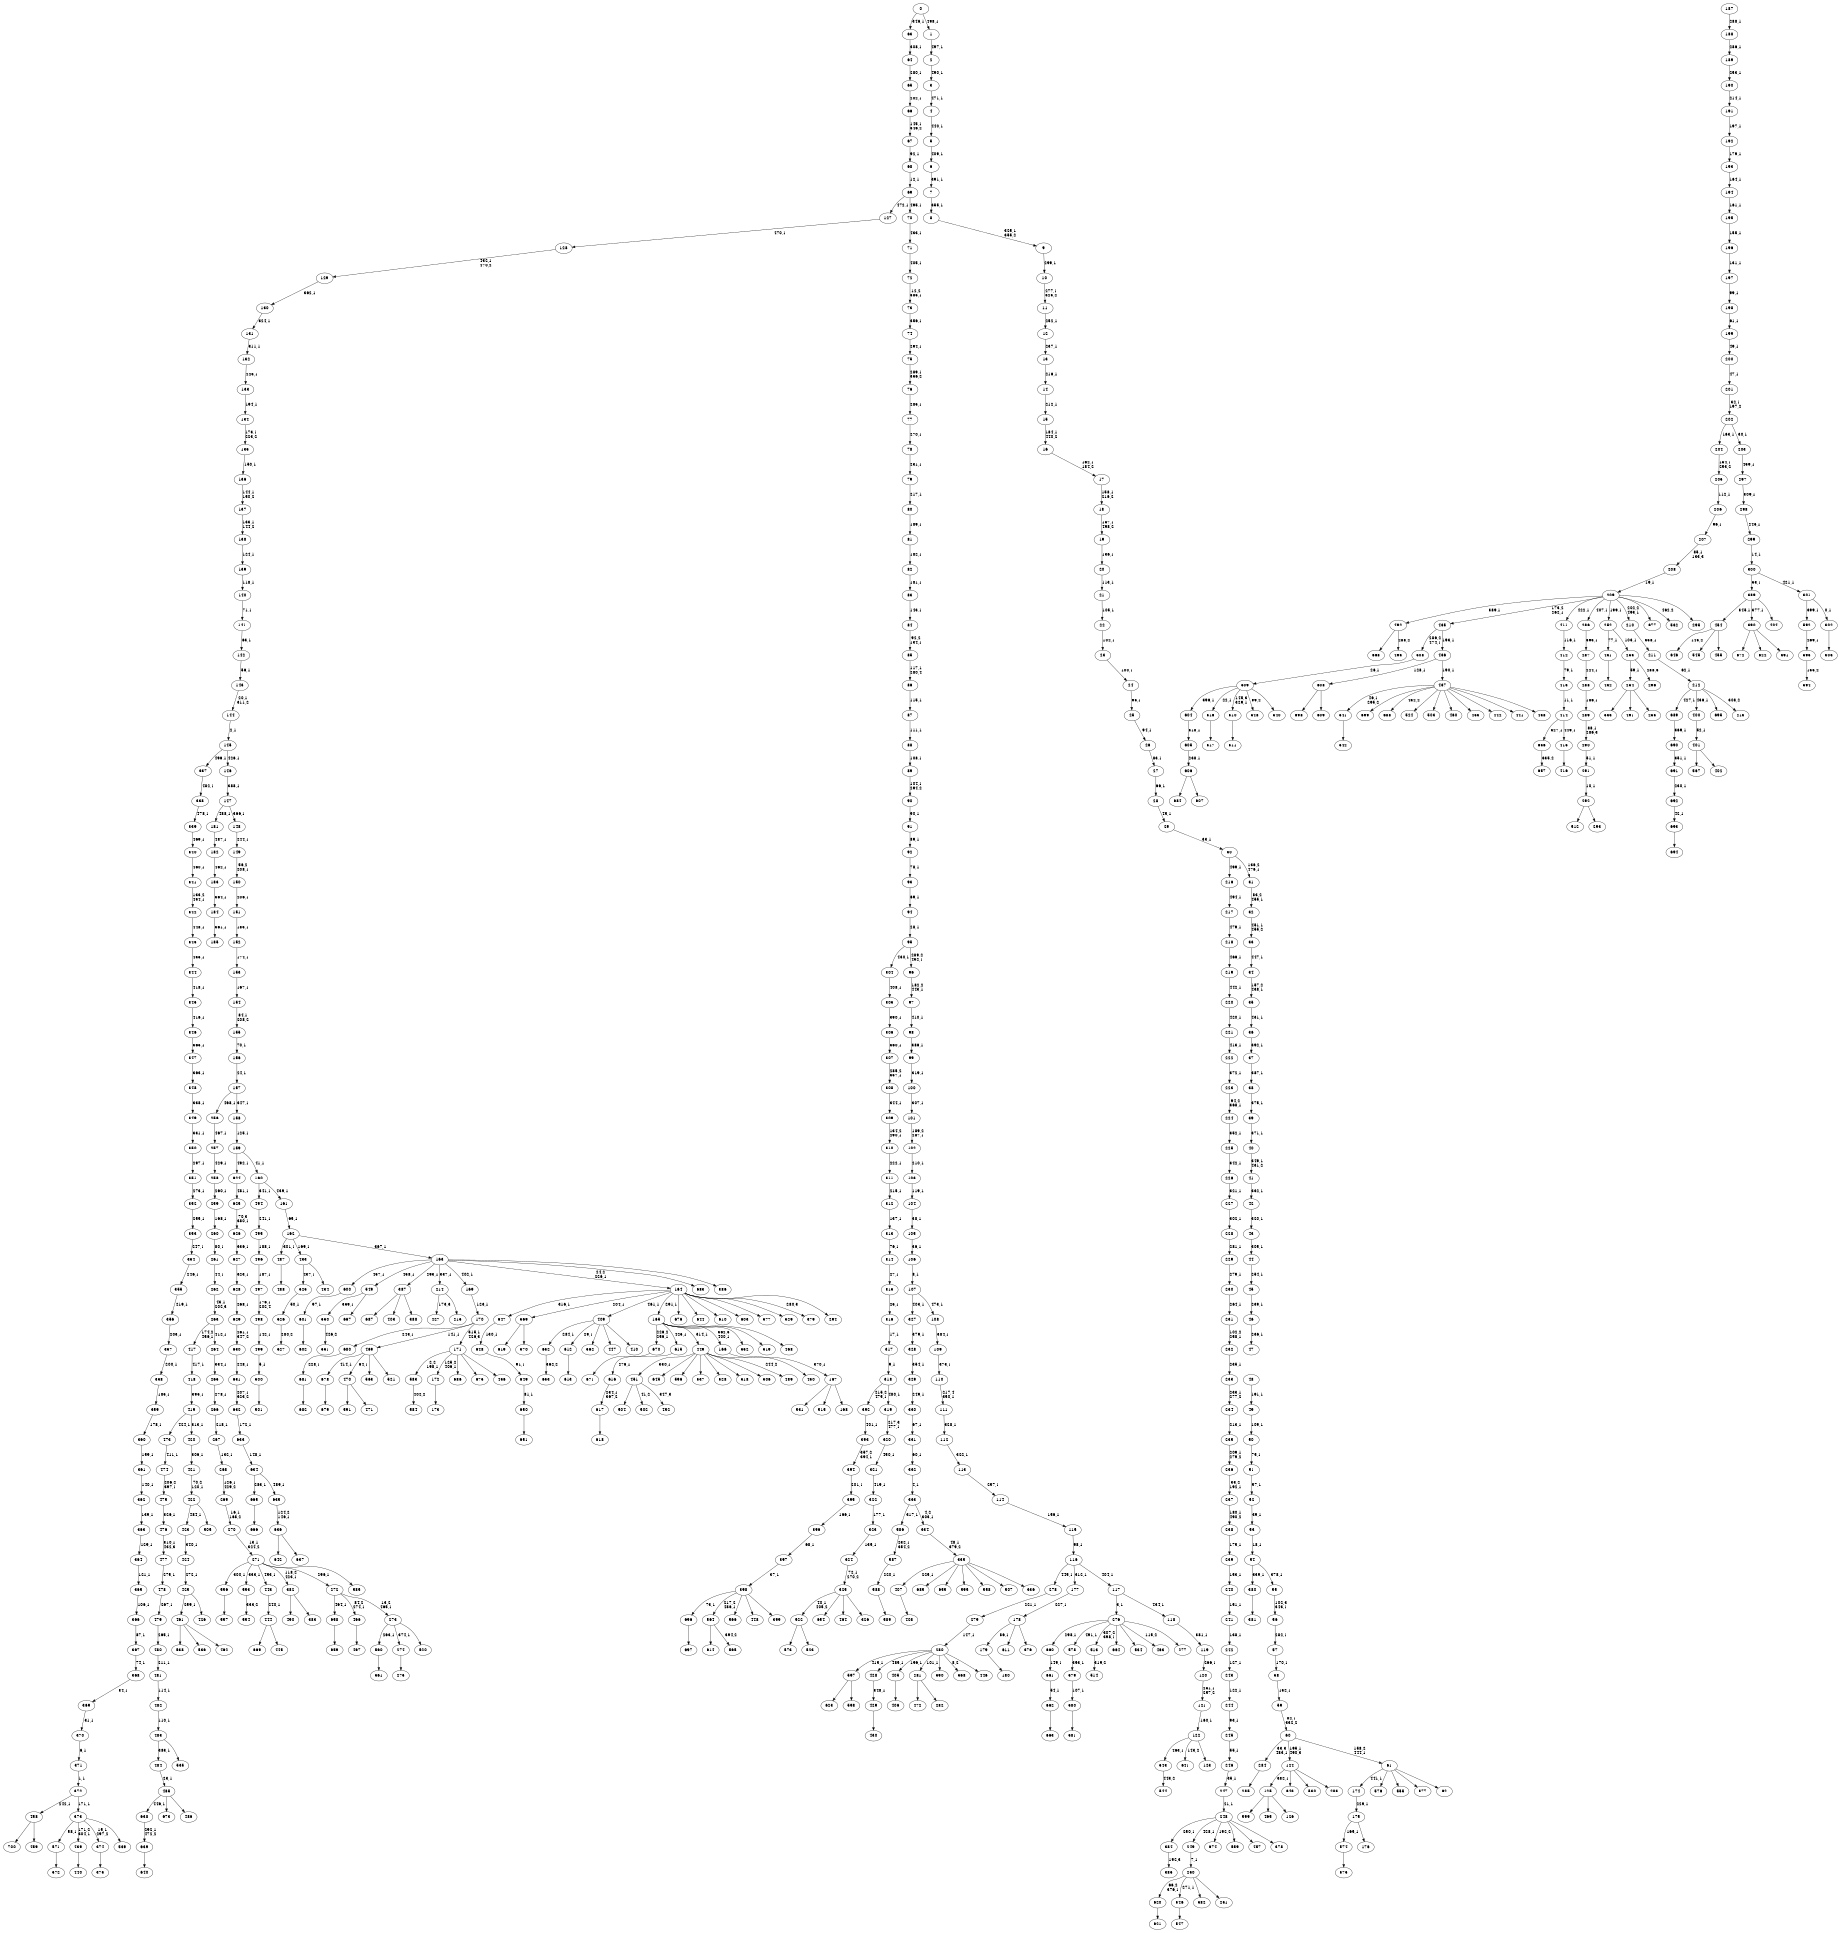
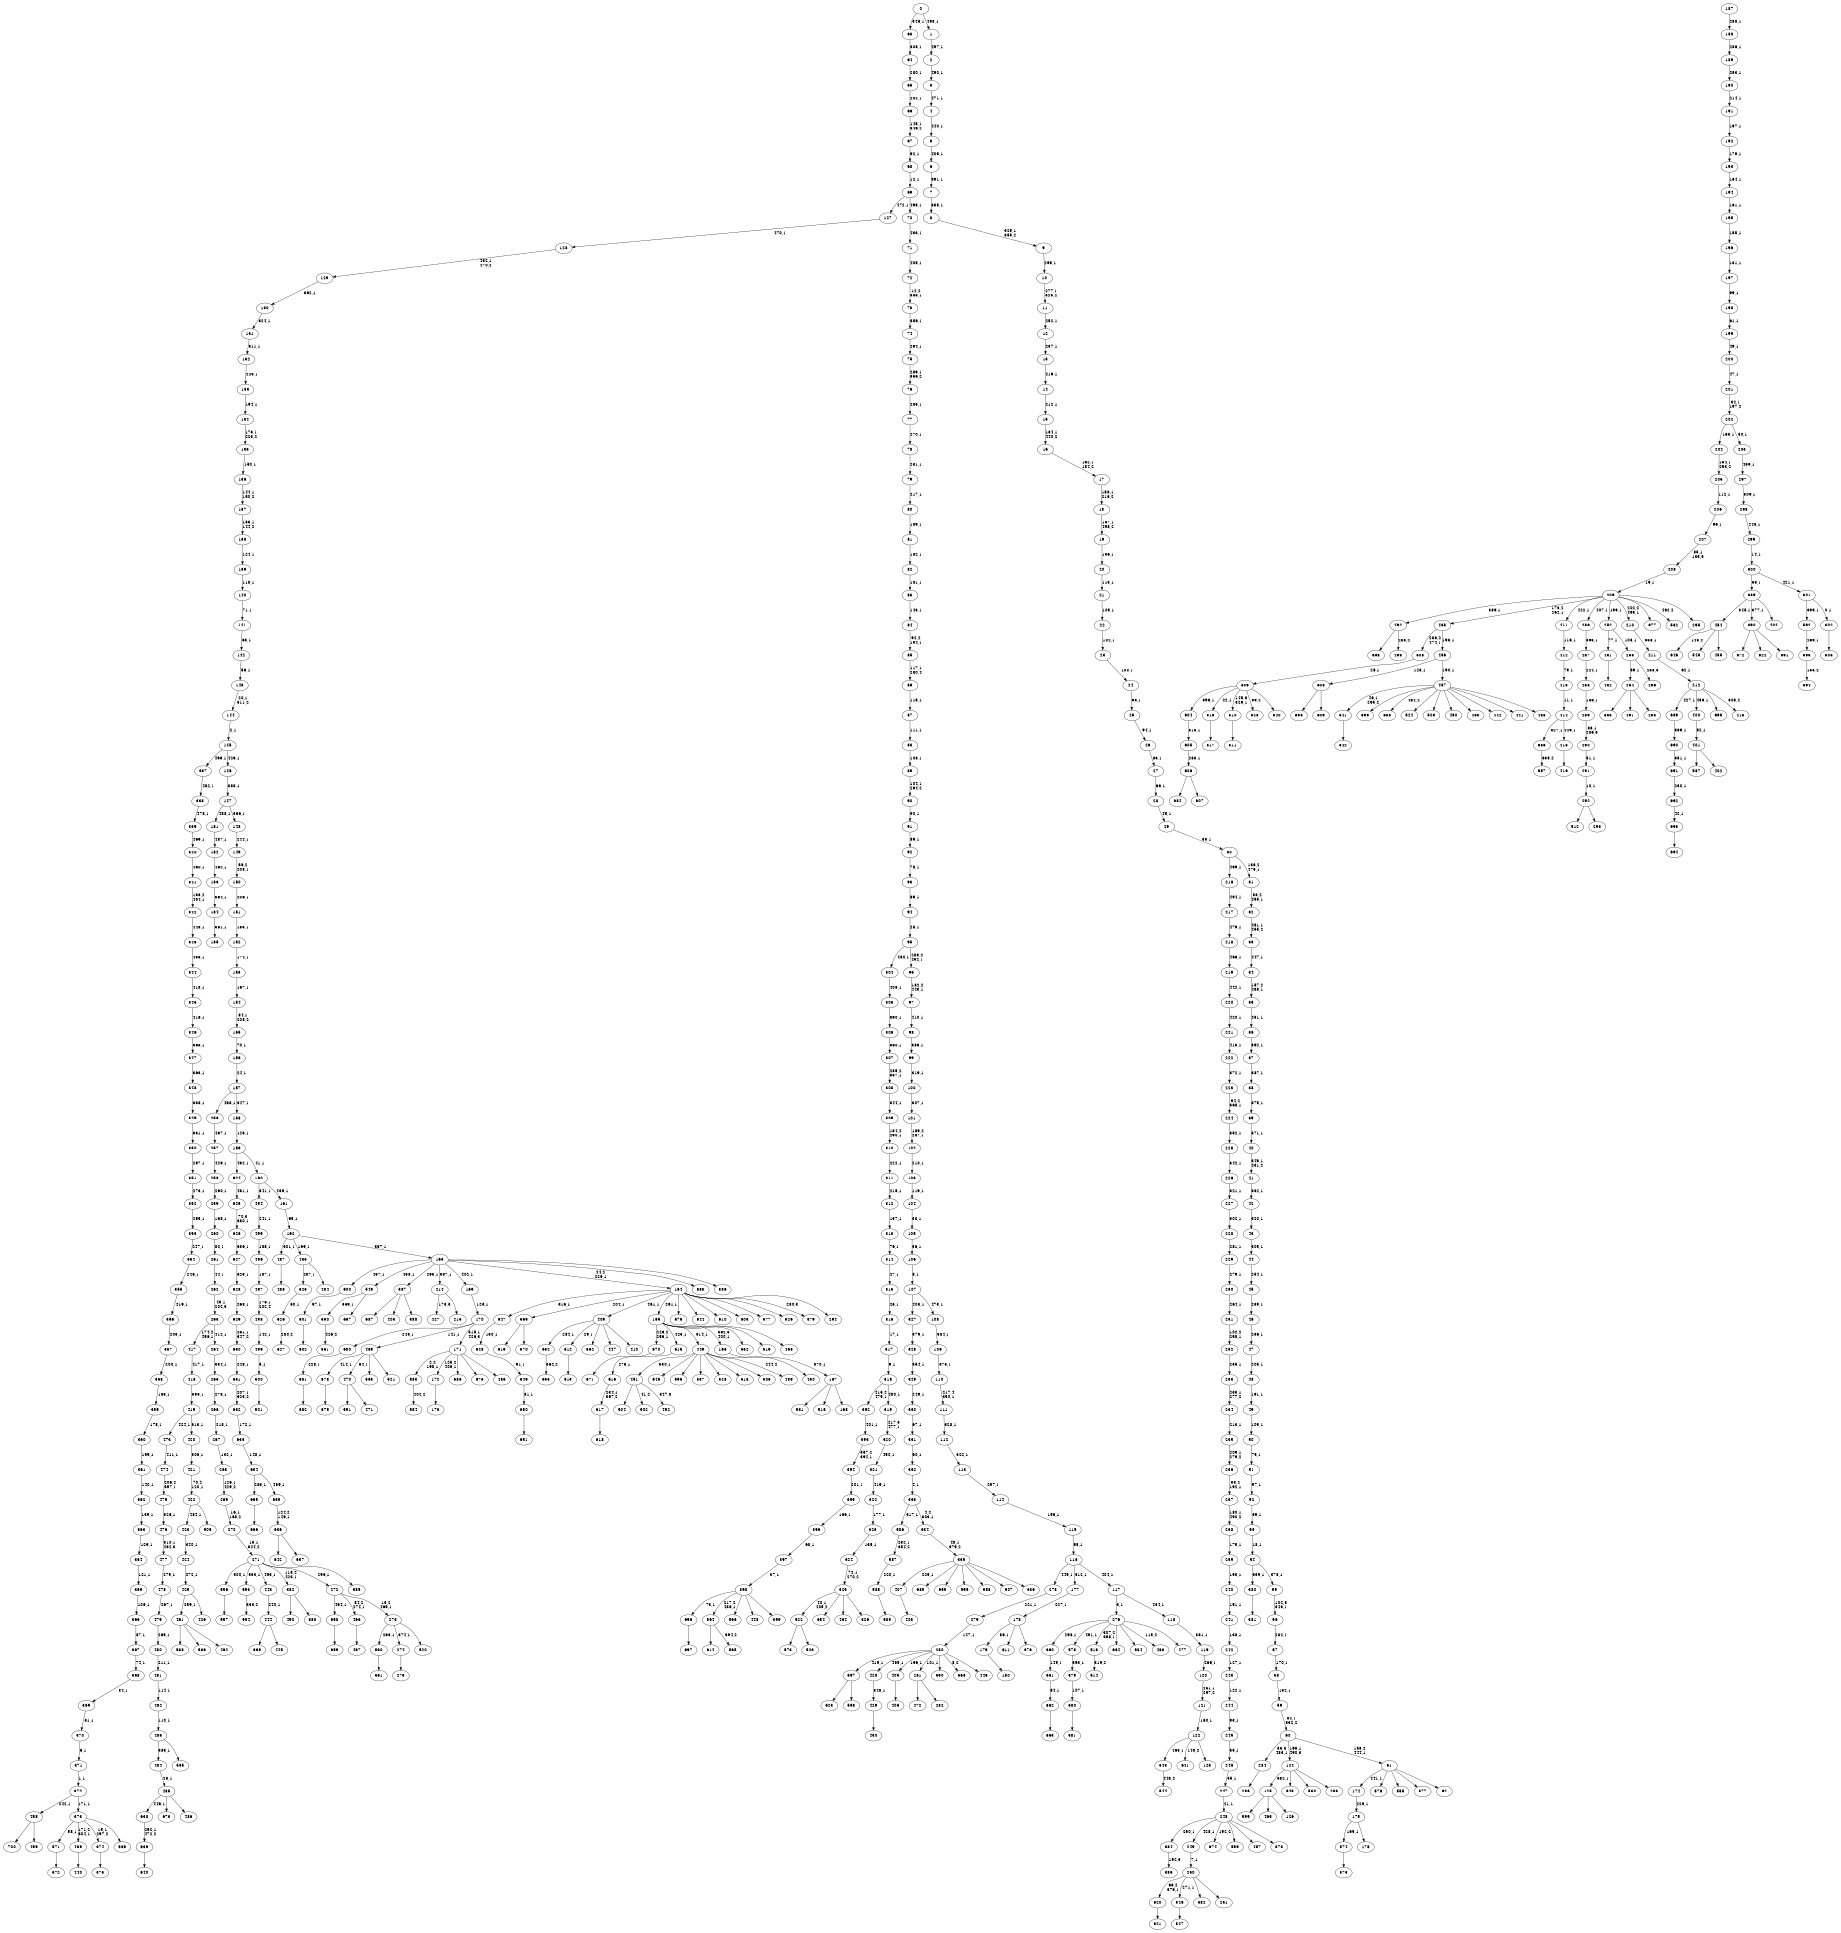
edge "47" -> "48": added, label "205,1"
